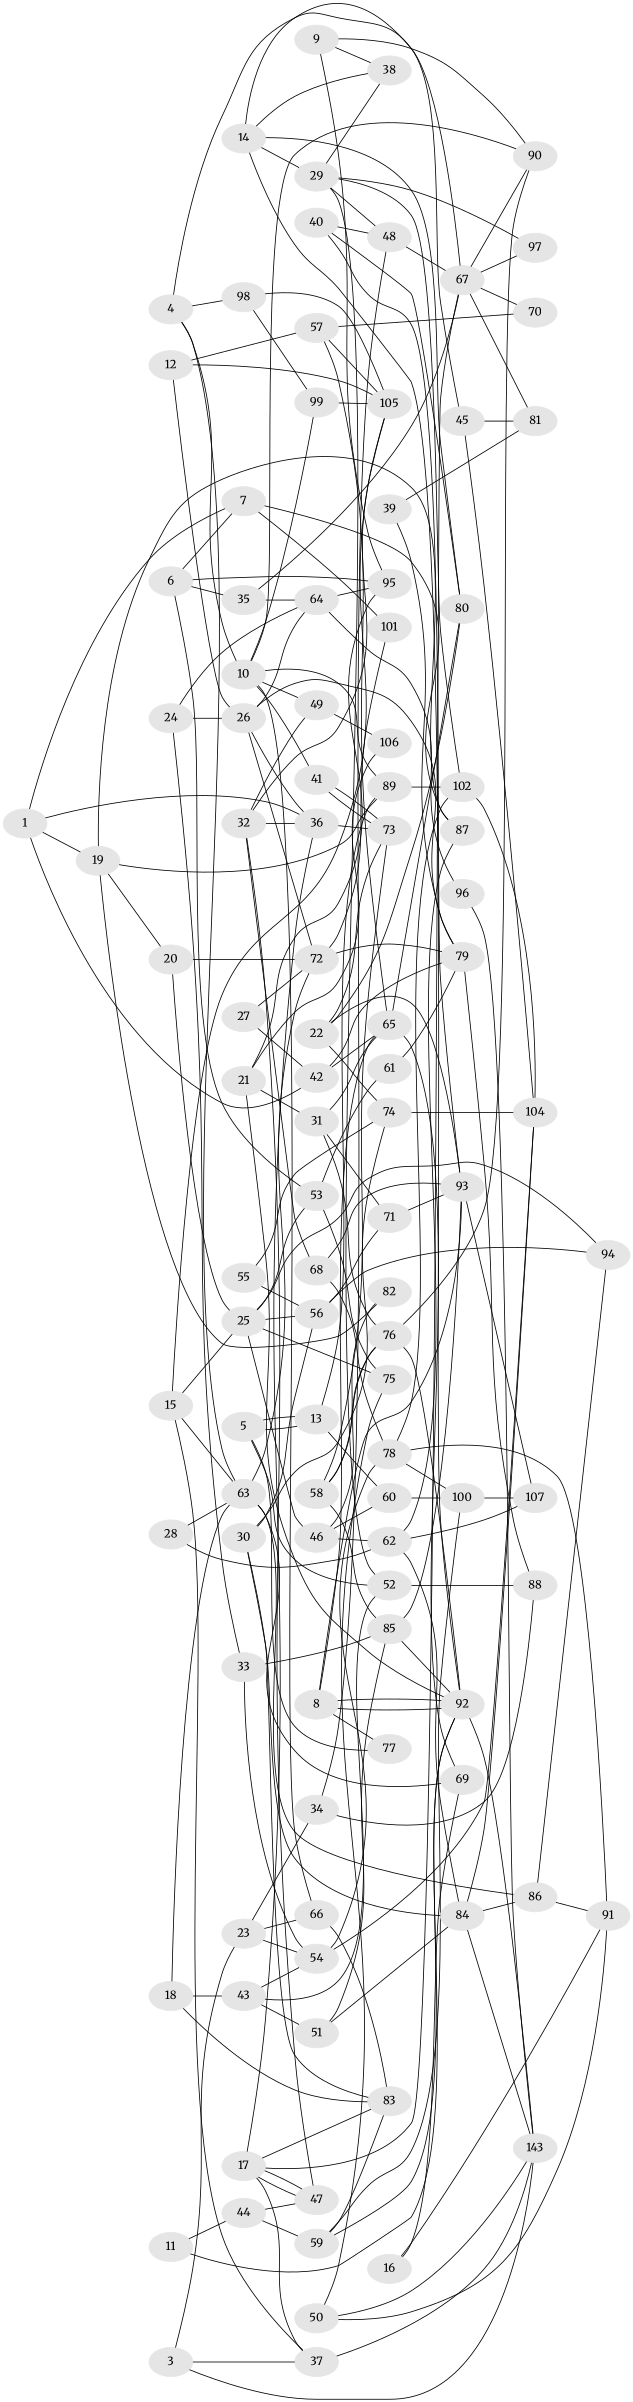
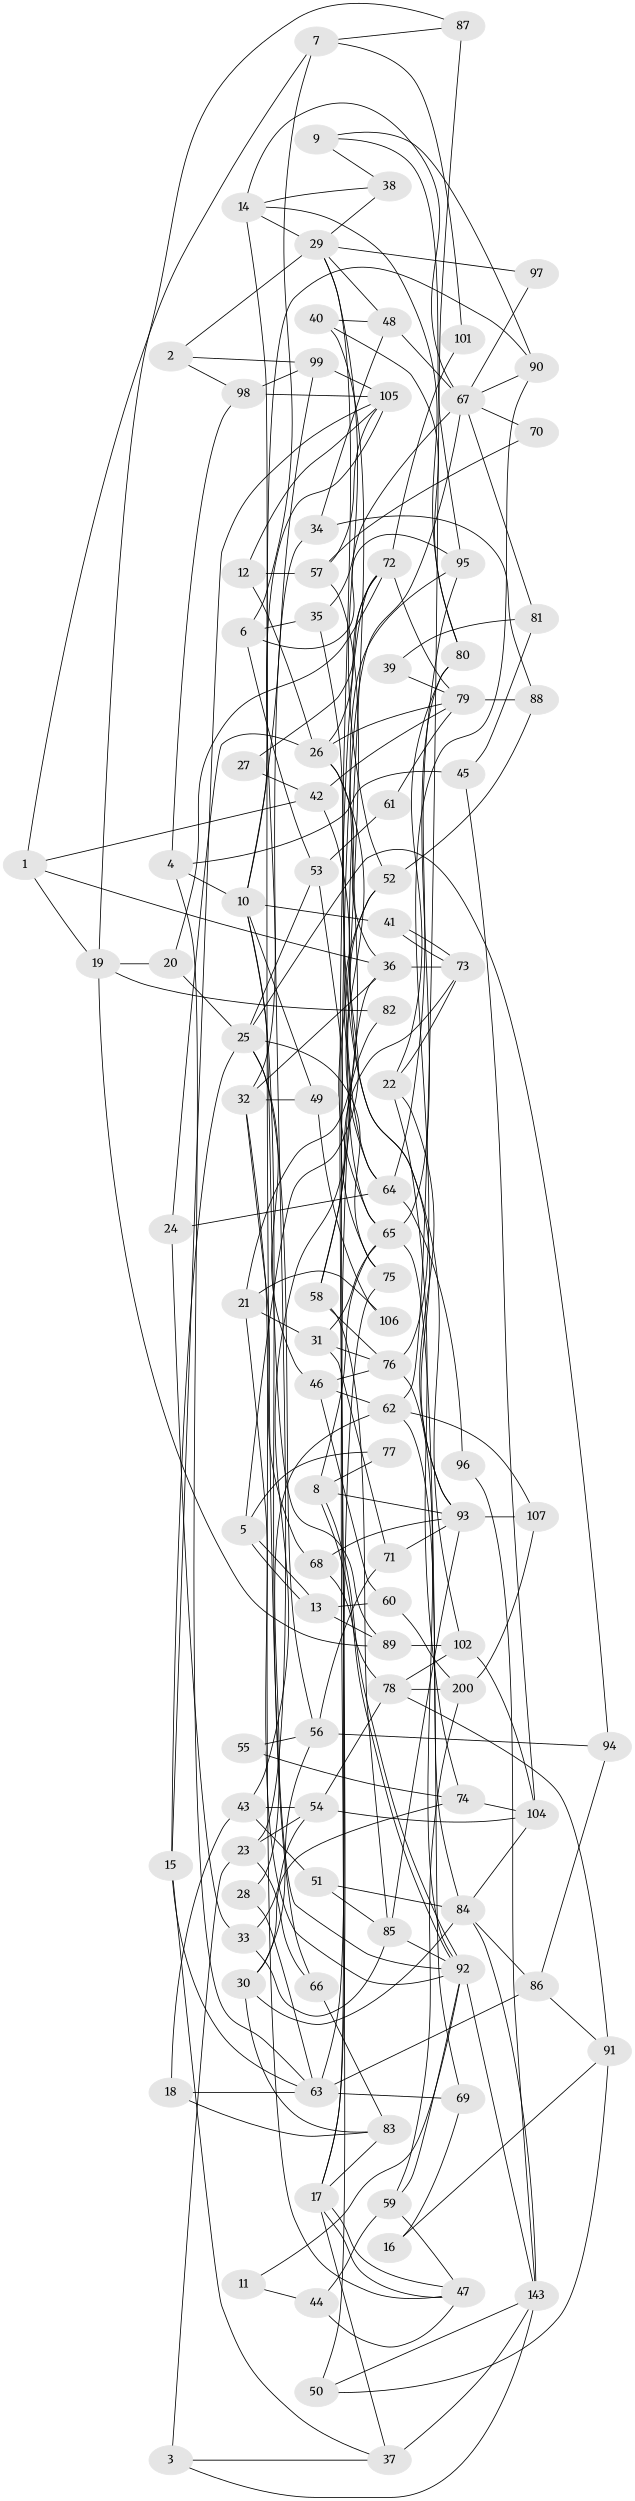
node "2": added
node "100": label "100" -> "200"
edge "83" -- "59": now "47" -- "59"
